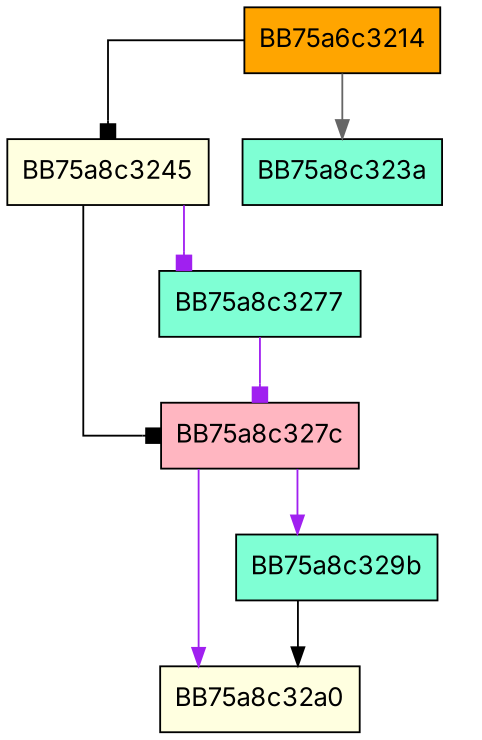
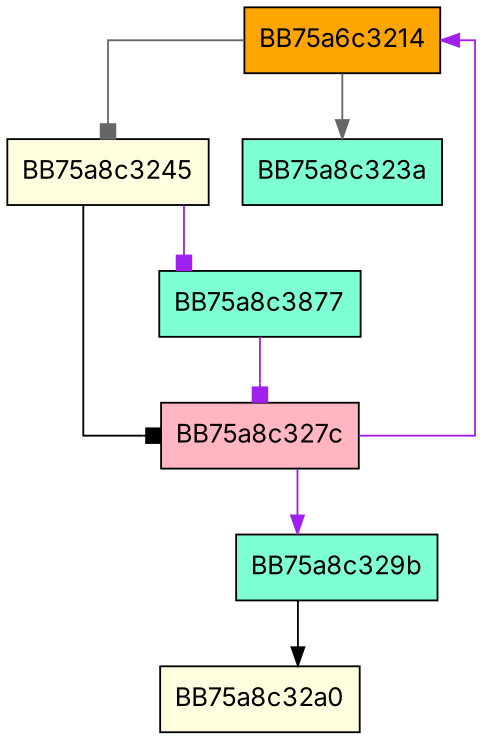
edge "BB75a6c3214" -> "BB75a8c3245": color black -> gray40
node "BB75a8c3277": label "BB75a8c3277" -> "BB75a8c3877"
edge "BB75a8c327c" -> "BB75a8c32a0": now "BB75a8c327c" -> "BB75a6c3214"
